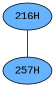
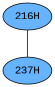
node "257H": label "257H" -> "237H"
